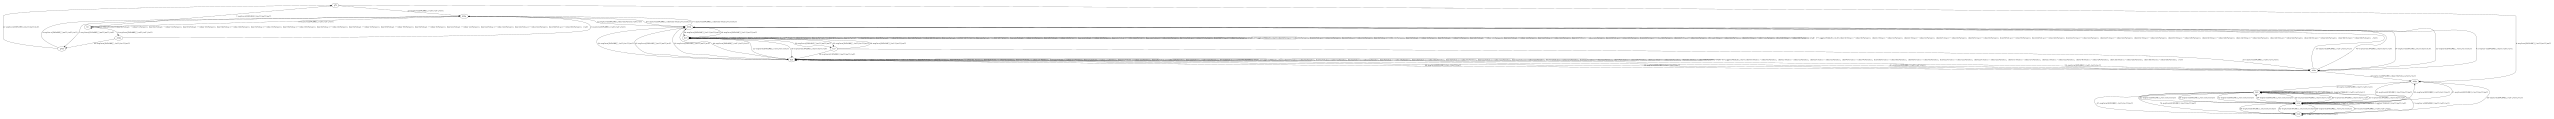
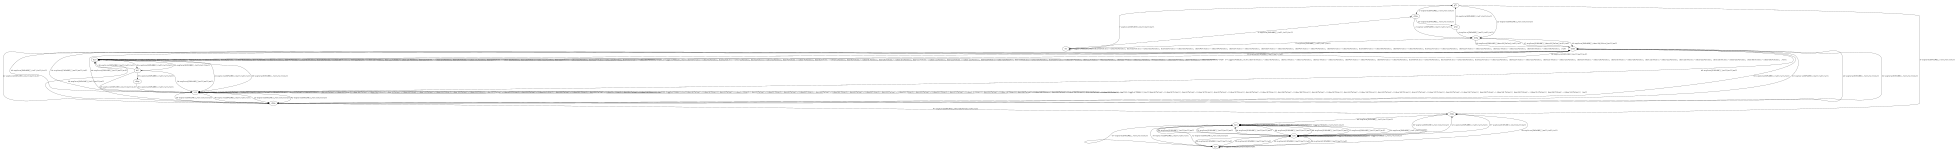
edge "gf5" -> "d35m": added, label "1-explore[EXPLORE];/null/null/null"
edge "d39p" -> "gf10": removed, label "3-explore[EXPLORE];/null/null/null"
node "d30p": added
edge "d36m" -> "b19": added, label "26-explore[EXPLORE];/null/null/null"
